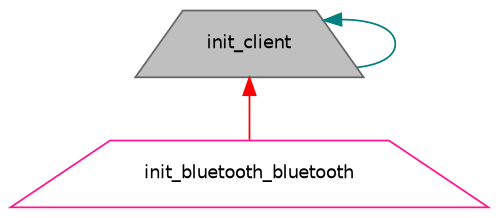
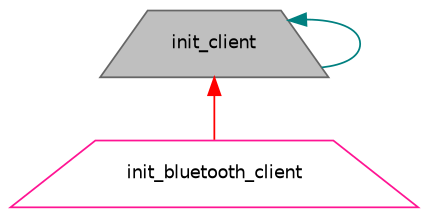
node "init_bluetooth_bluetooth": label "init_bluetooth_bluetooth" -> "init_bluetooth_client"
